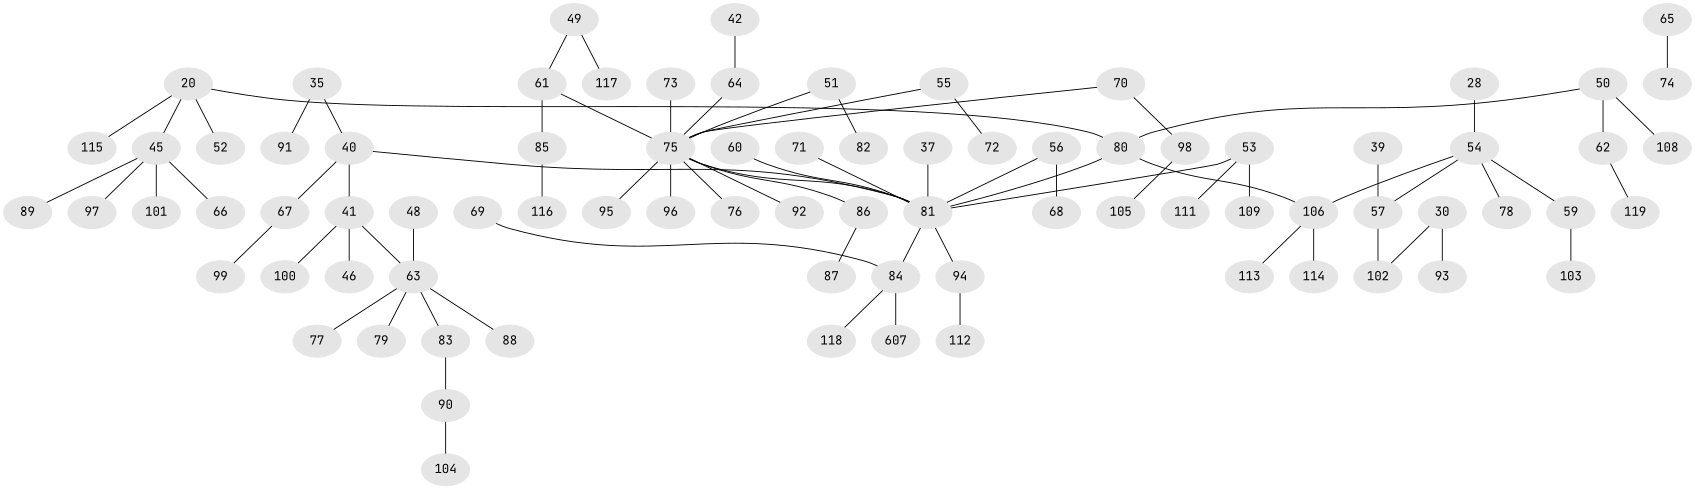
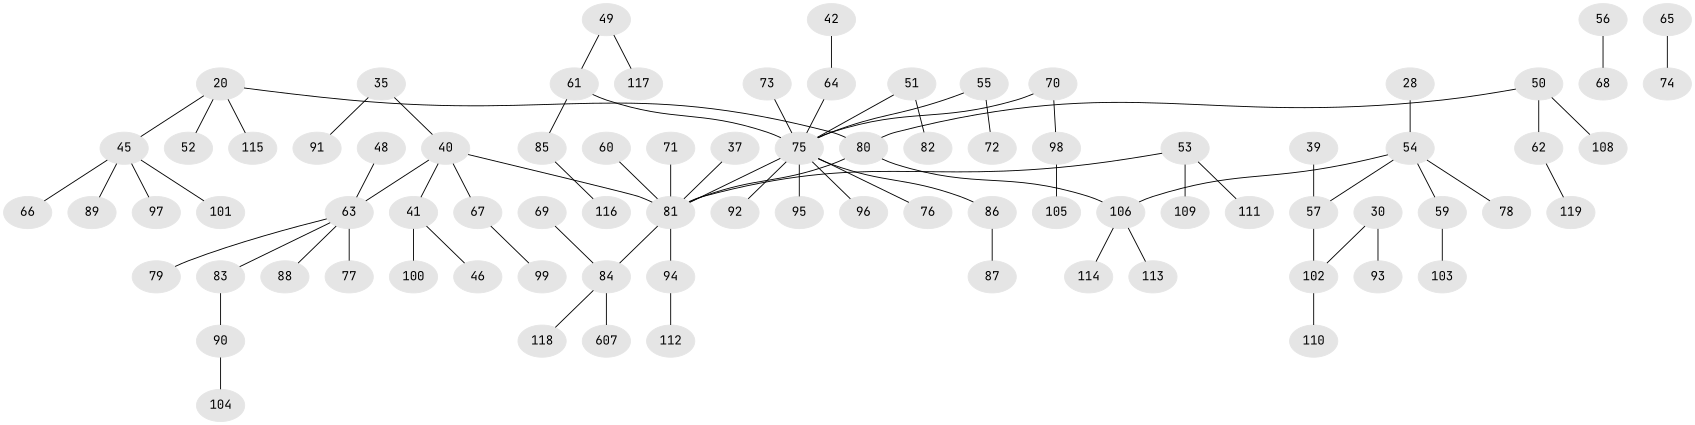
edge "56" -- "81": removed
edge "41" -- "63": now "40" -- "63"
node "110": added
